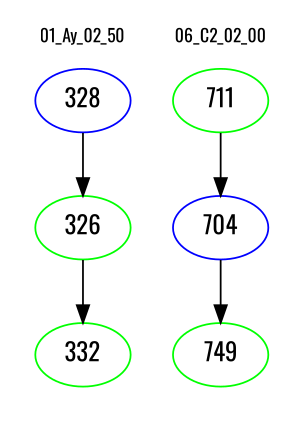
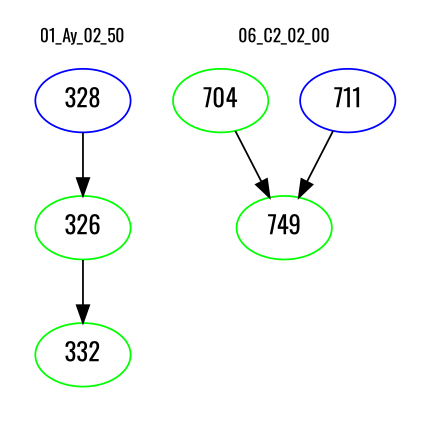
node "711": color green -> blue
edge "711" -> "704": now "711" -> "749"
node "704": color blue -> green
